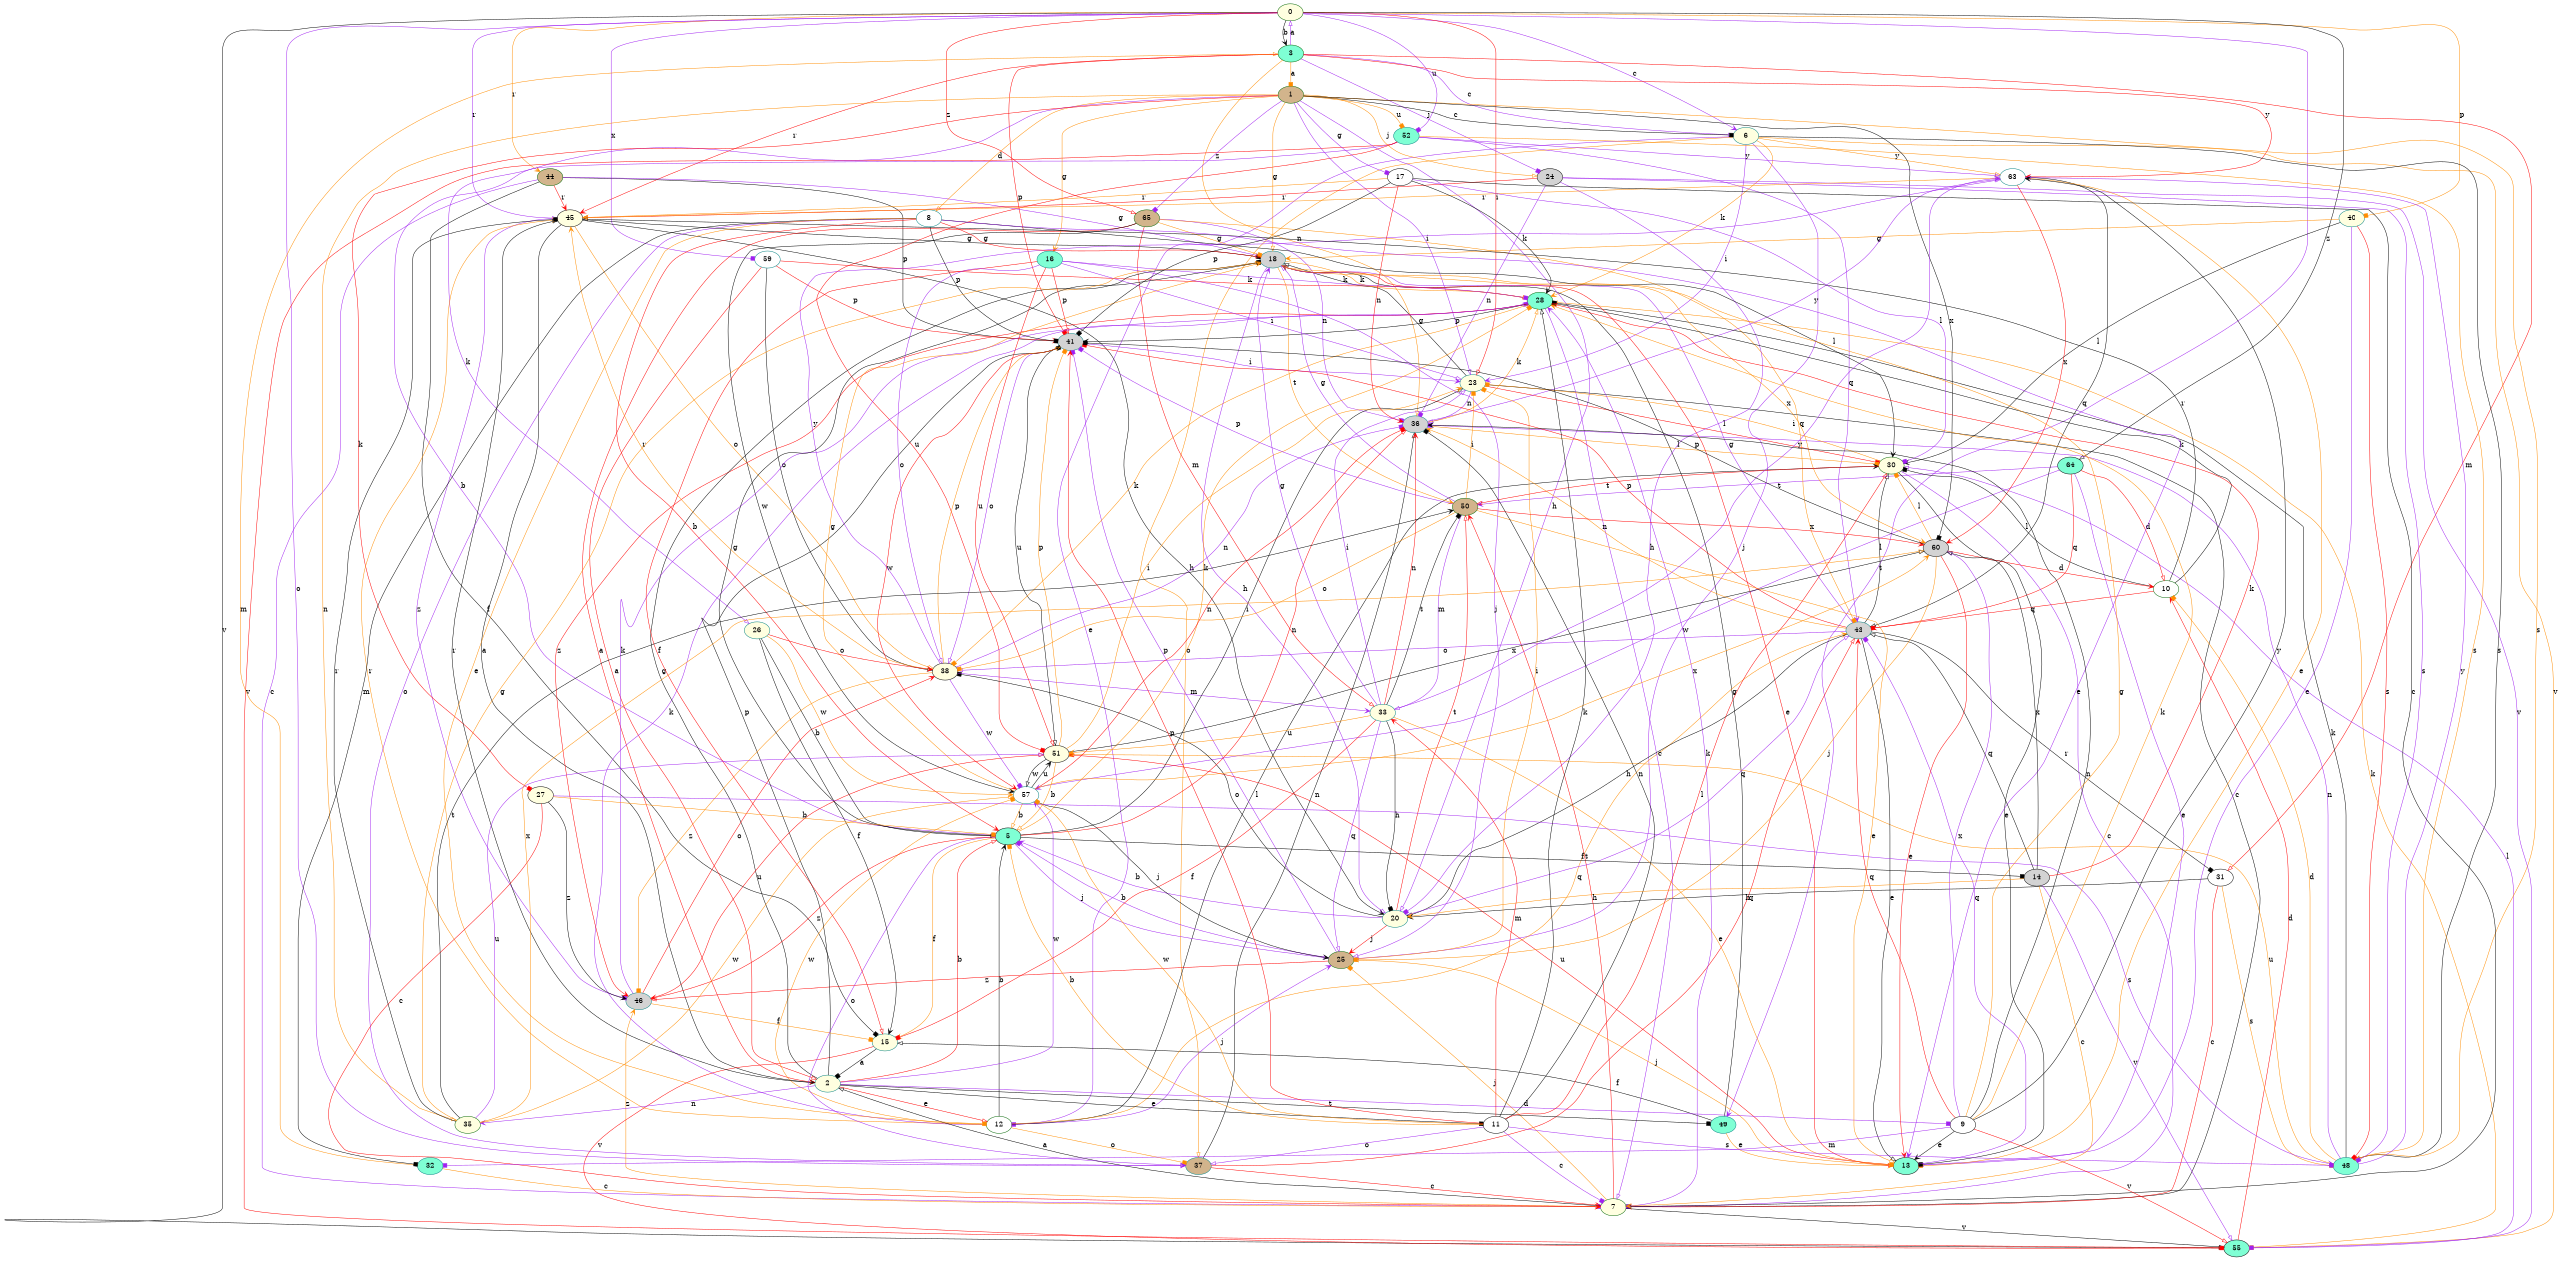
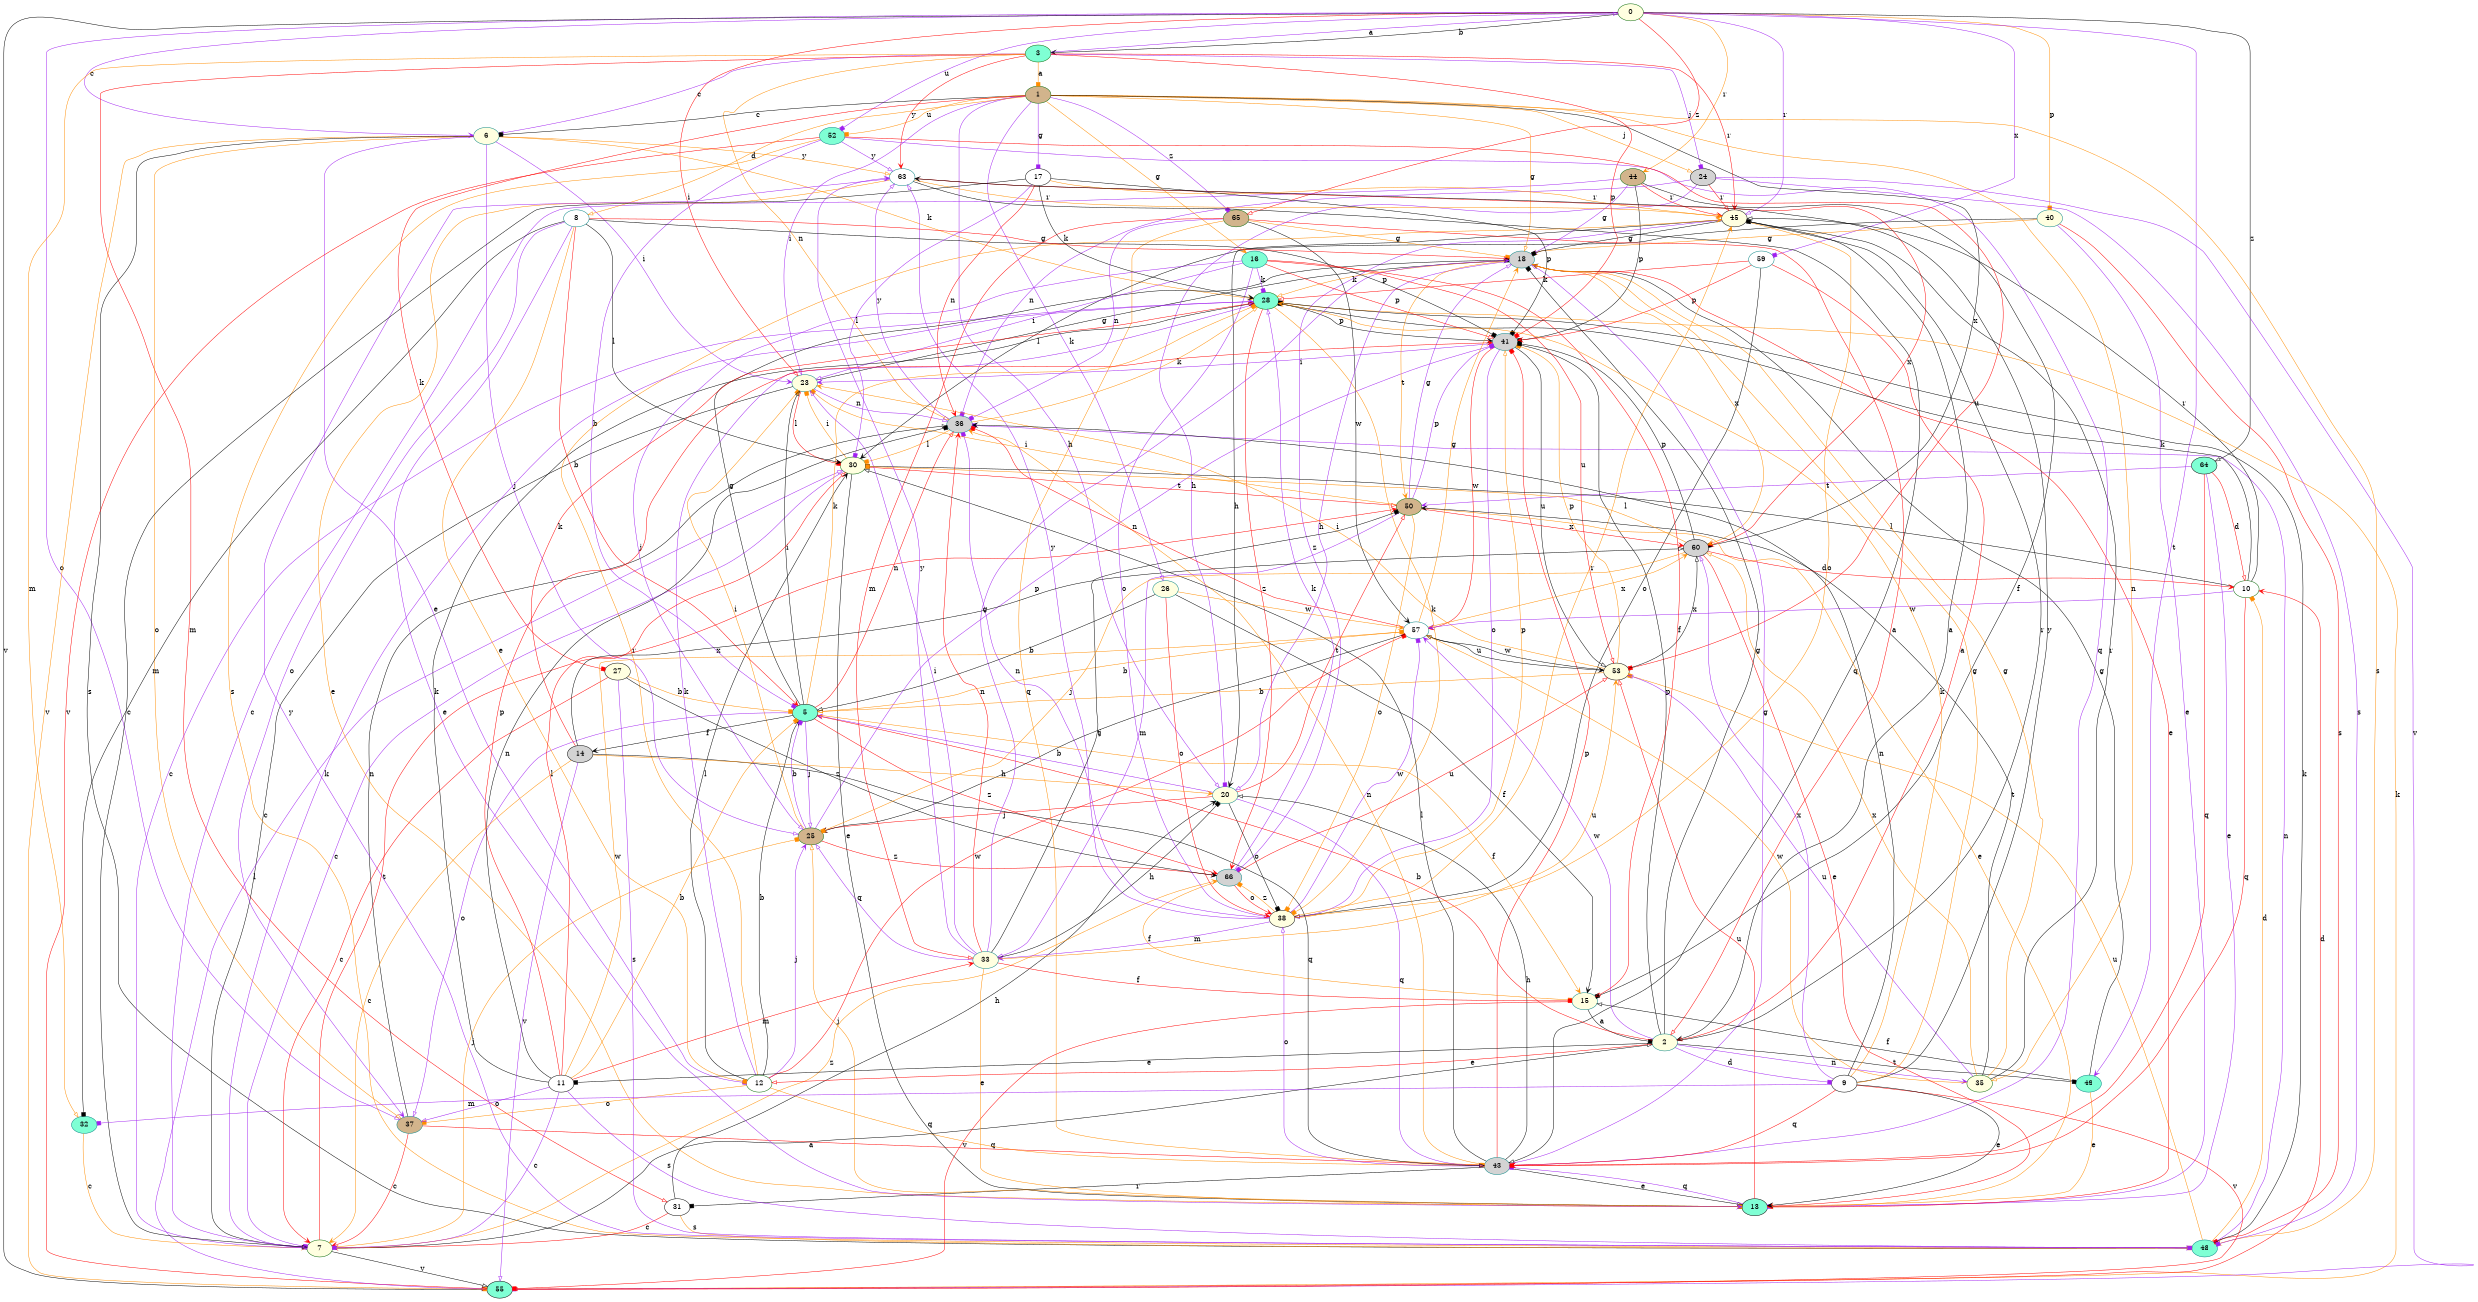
edge "32" -> "3": reversed
edge "64" -> "57": now "10" -> "57"
node "51": label "51" -> "53"
edge "5" -> "14": arrowhead box -> vee
edge "12" -> "57": color darkorange -> red
node "46": label "46" -> "66"
